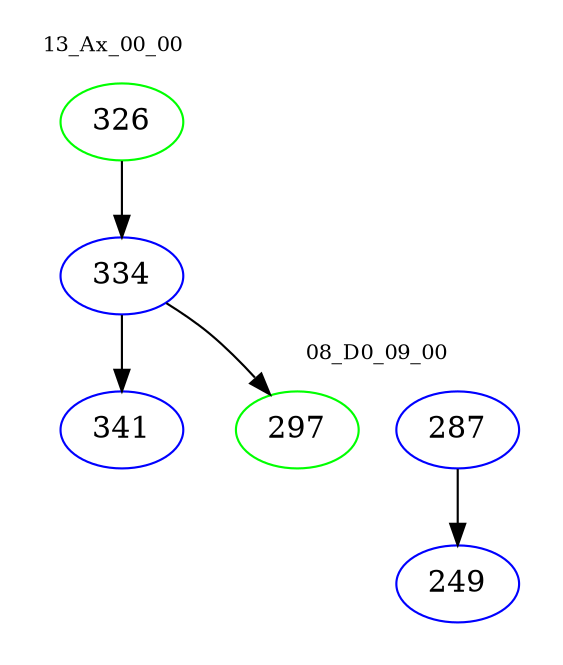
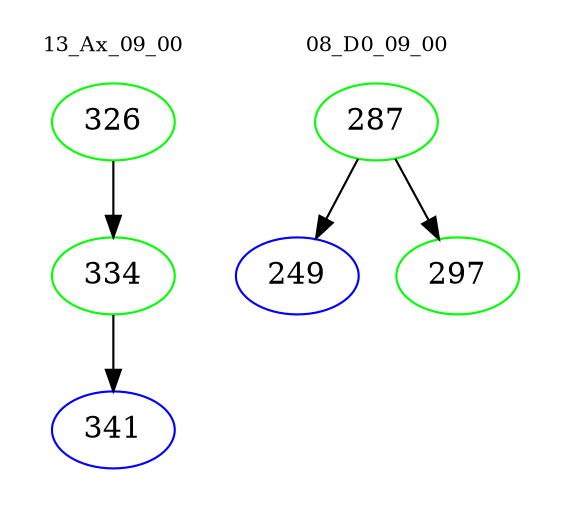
cluster "13_Ax_00_00": label "13_Ax_00_00" -> "13_Ax_09_00"
node "334": color blue -> green
edge "334" -> "297": now "287" -> "297"
node "287": color blue -> green
